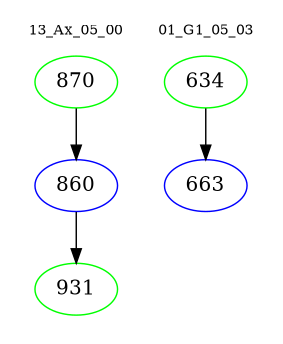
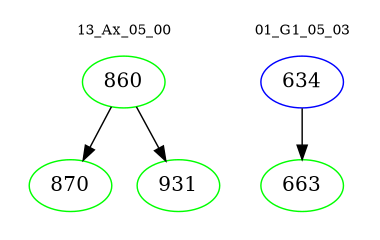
node "634": color green -> blue
edge "870" -> "860": reversed
node "860": color blue -> green
node "663": color blue -> green
